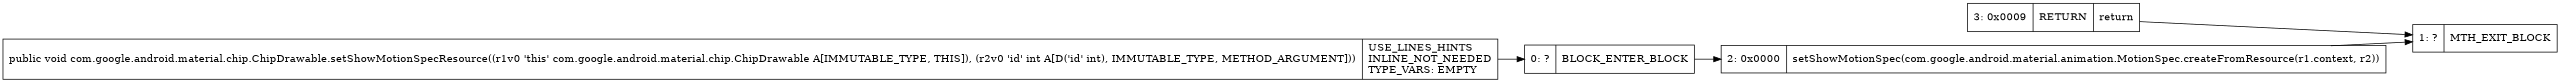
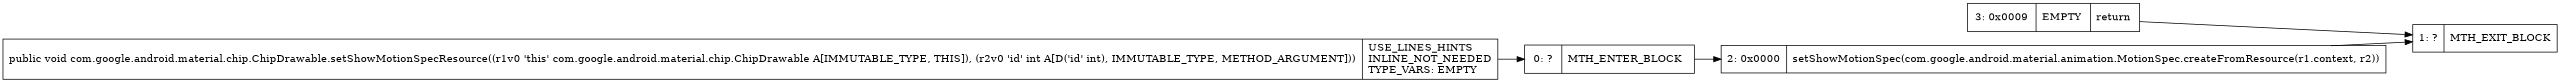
node "3: 0x0009": text "RETURN" -> "EMPTY"
node "0: ?": text "BLOCK_ENTER_BLOCK" -> "MTH_ENTER_BLOCK"
